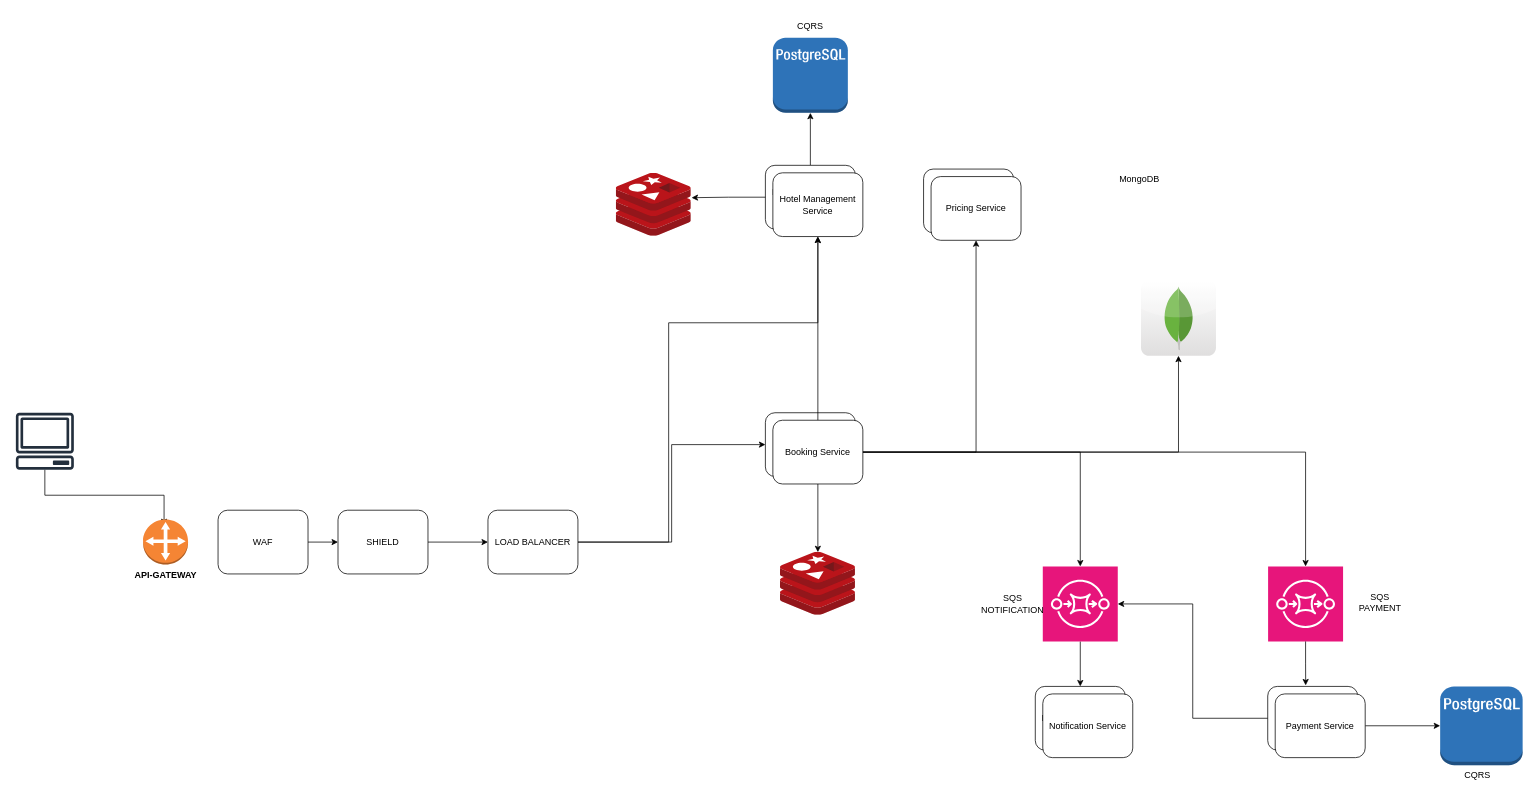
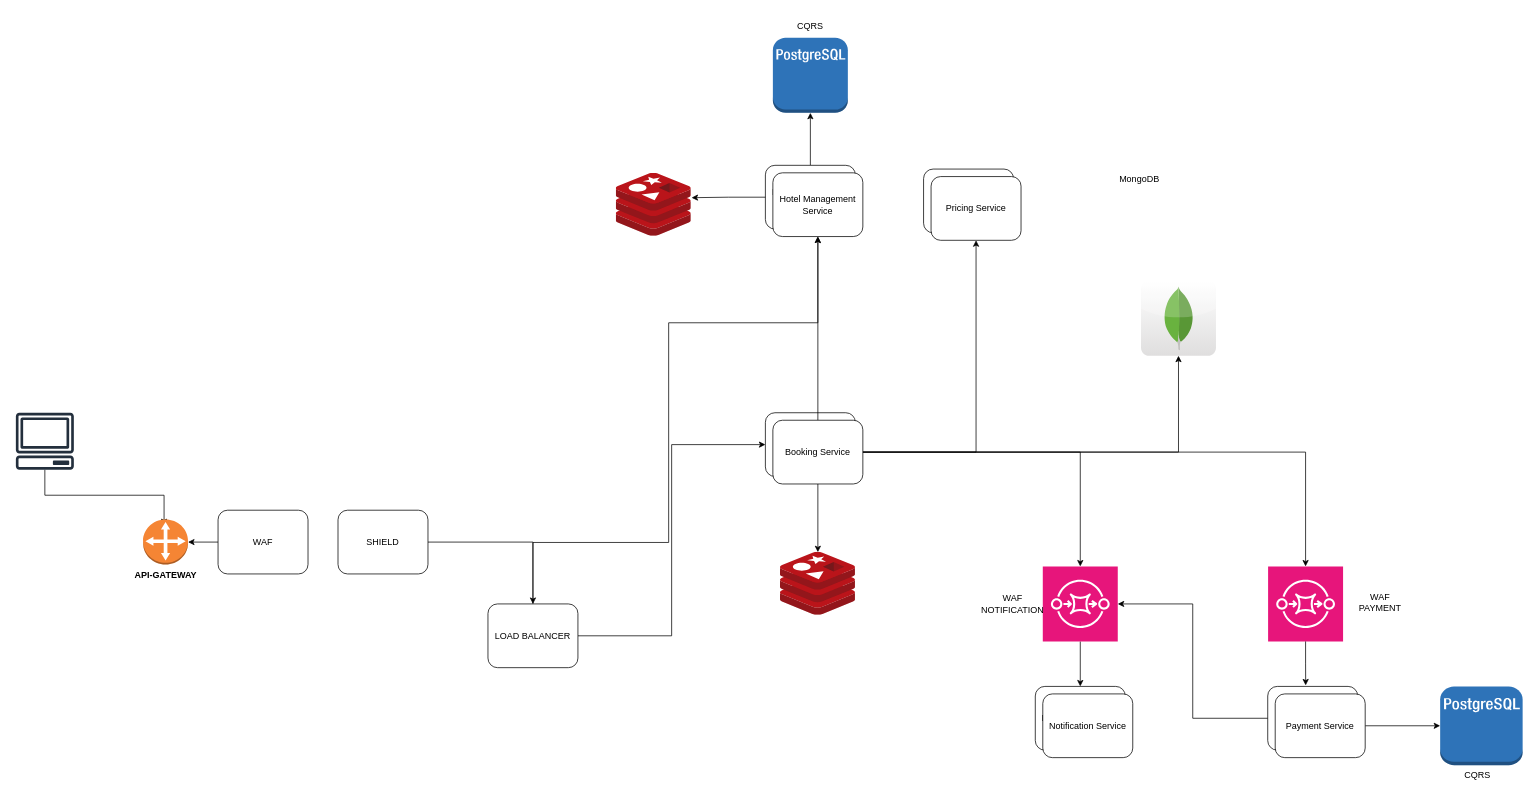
edge "WAF" -> "SHIELD": now "WAF" -> "API-GATEWAY"
node "LOAD BALANCER": moved (533, 542) -> (533, 636)
node "SQS PAYMENT": label "SQS PAYMENT" -> "WAF PAYMENT"
node "SQS NOTIFICATION": label "SQS NOTIFICATION" -> "WAF NOTIFICATION"
